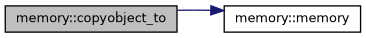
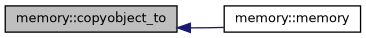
edge "memory::copyobject_to" -> "memory::memory": reversed
